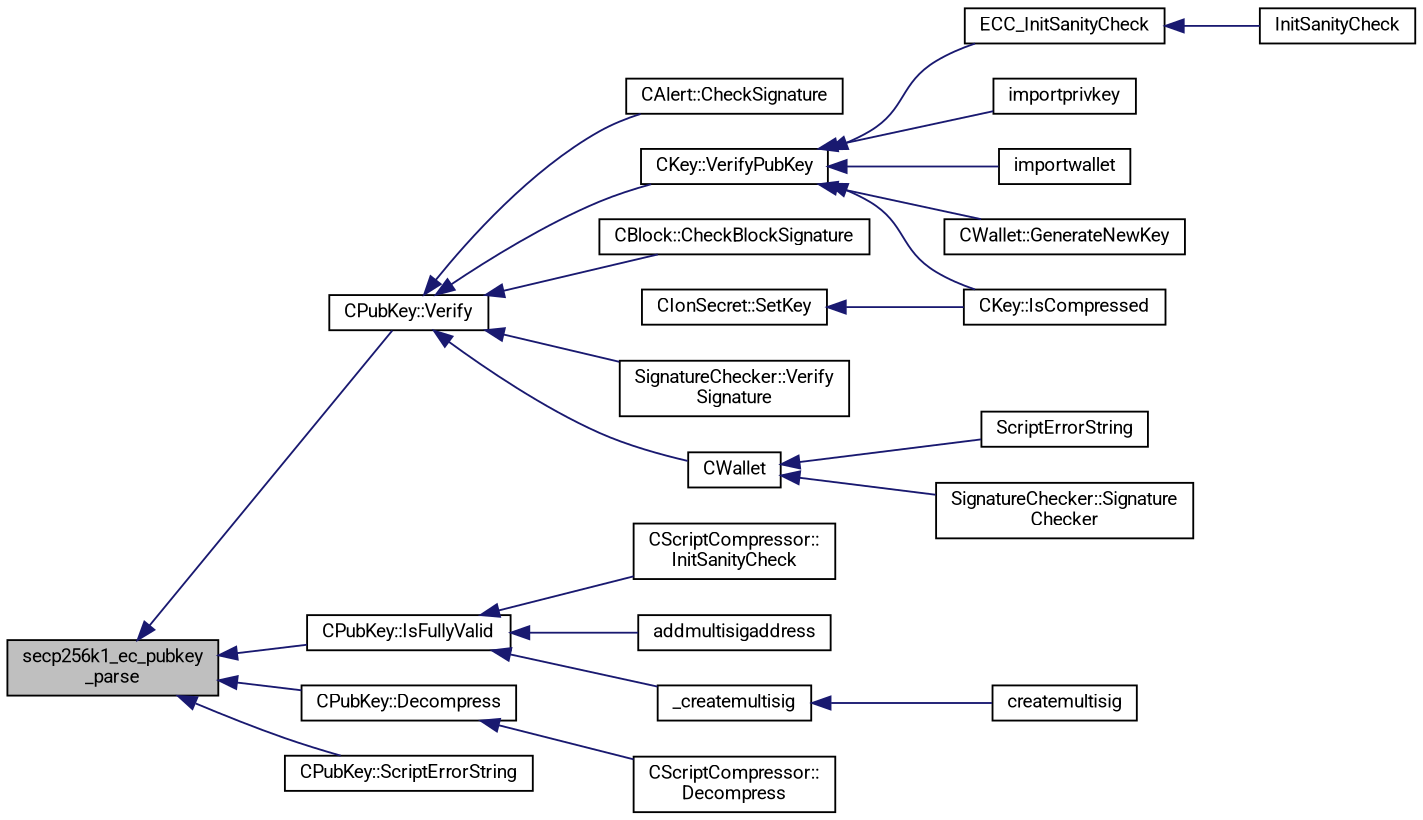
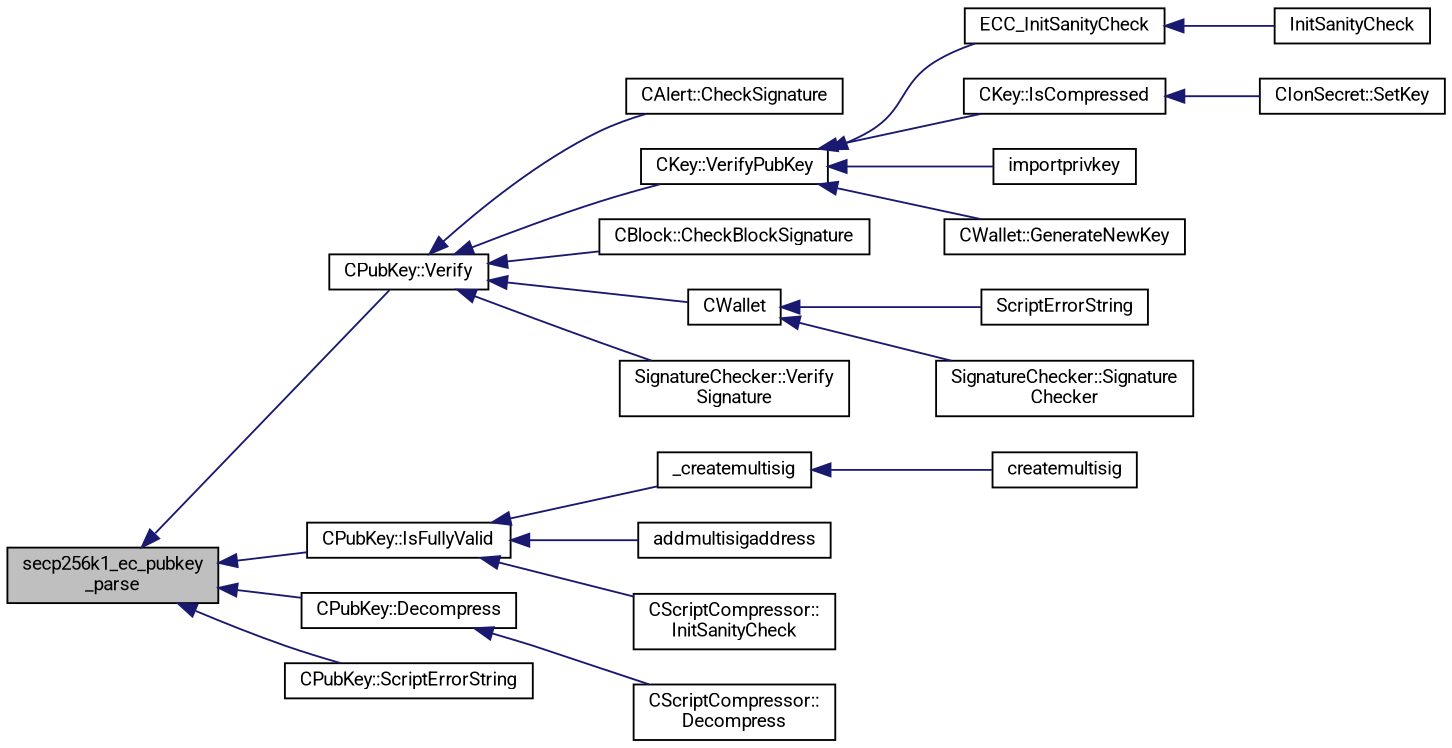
node "importwallet": removed
edge "CKey::IsCompressed" -> "CIonSecret::SetKey": reversed
